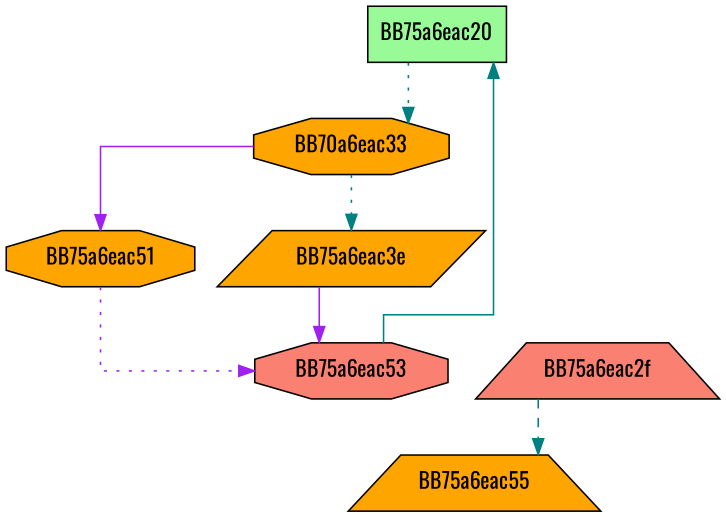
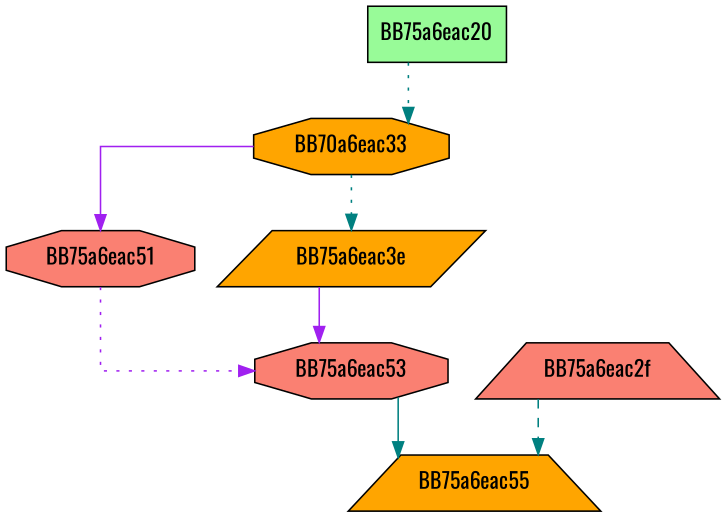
node "BB75a6eac51": fillcolor orange -> salmon
edge "BB75a6eac53" -> "BB75a6eac20": now "BB75a6eac53" -> "BB75a6eac55"
